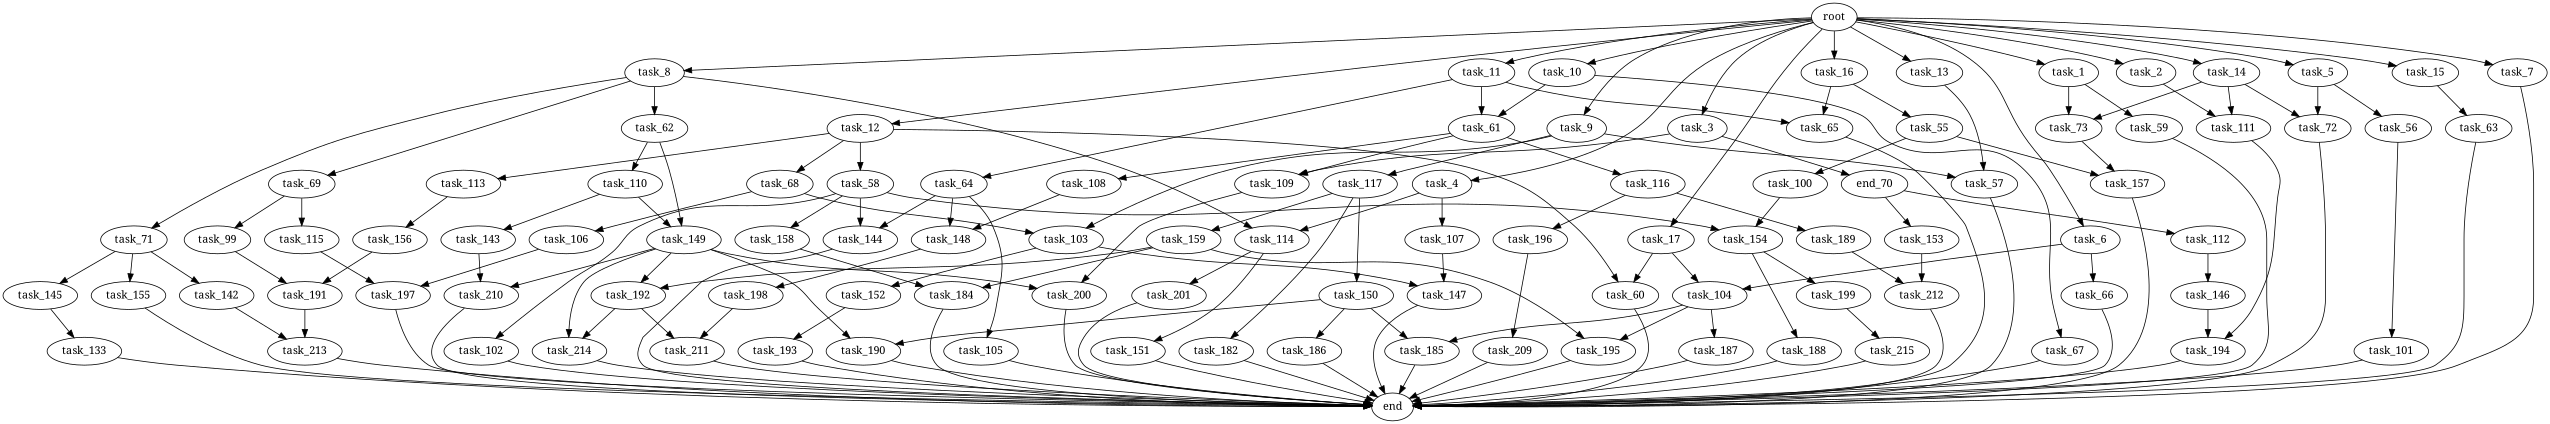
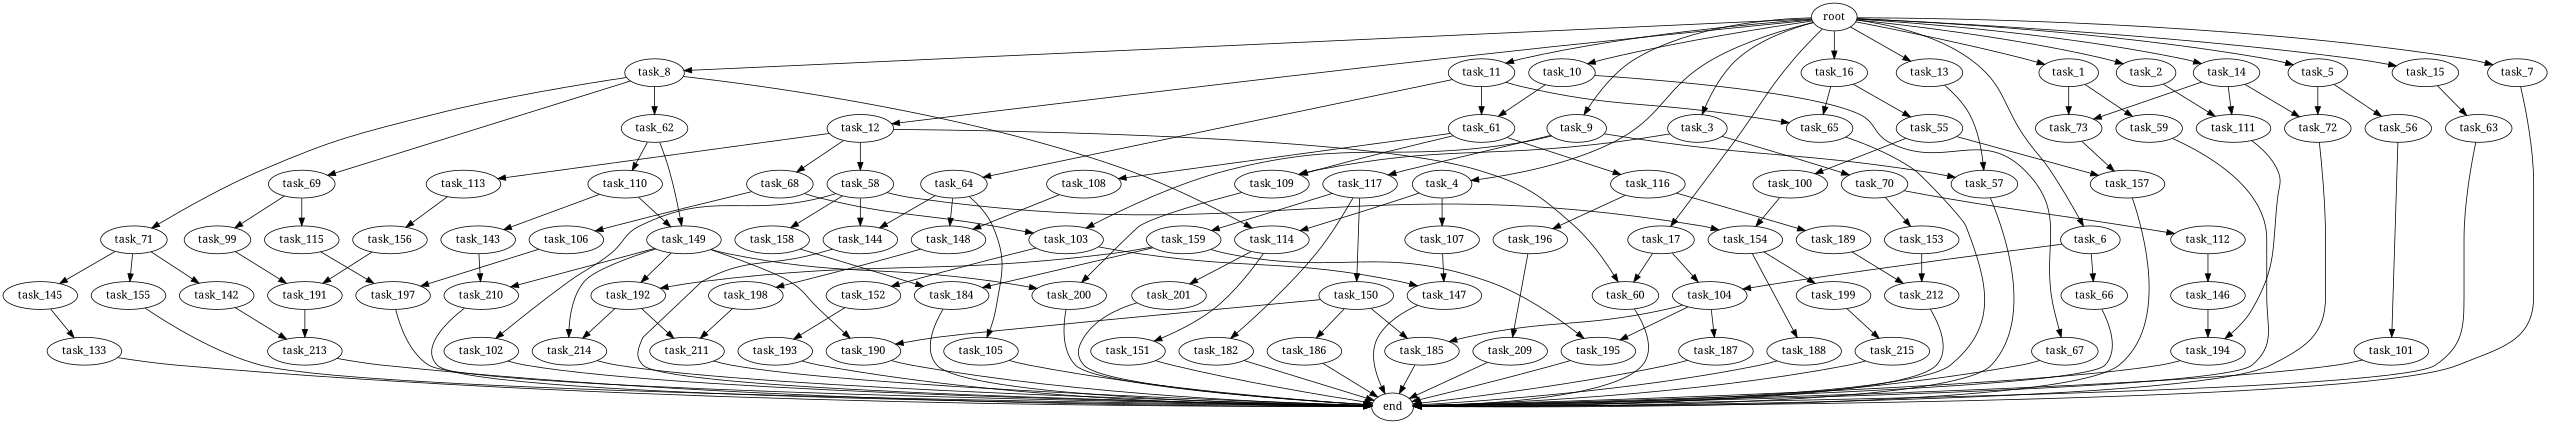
node "end_70": label "end_70" -> "task_70"
